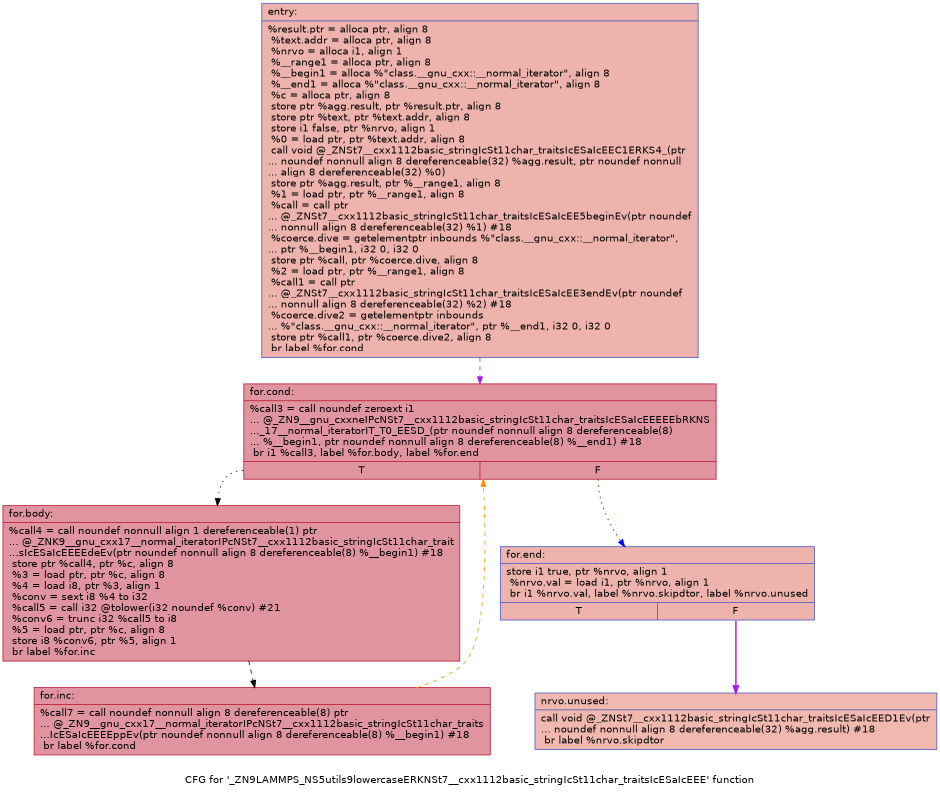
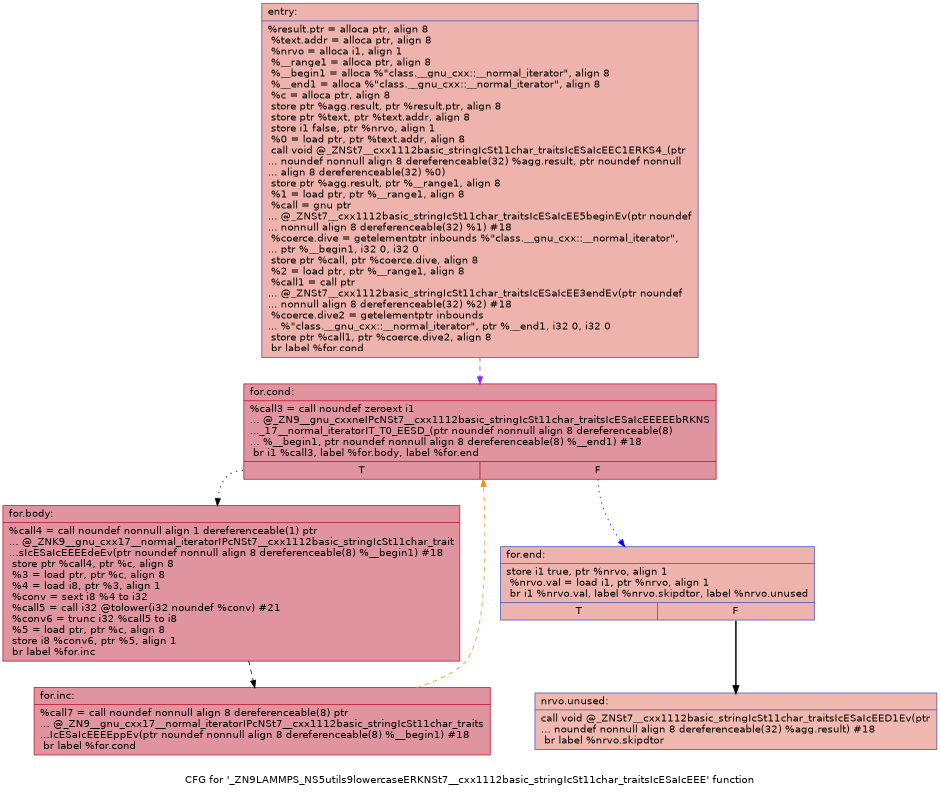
node "entry:": text "%call = call ptr" -> "%call = gnu ptr"
edge "for.end:" -> "nrvo.unused:": color purple -> black
